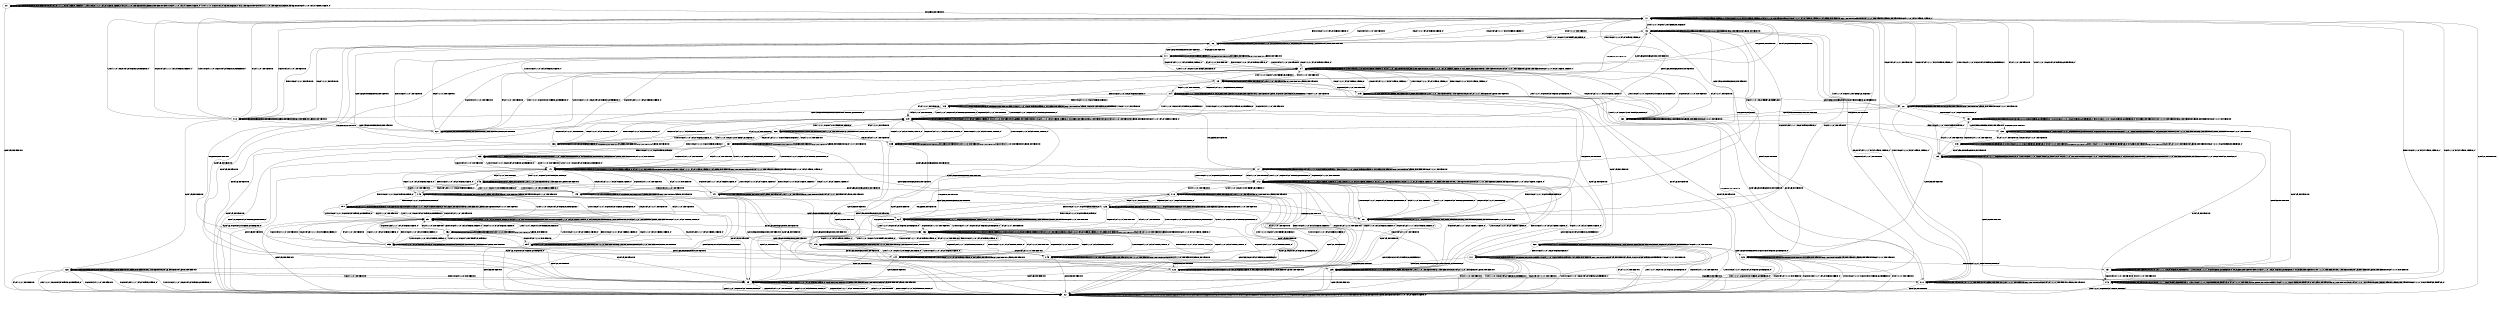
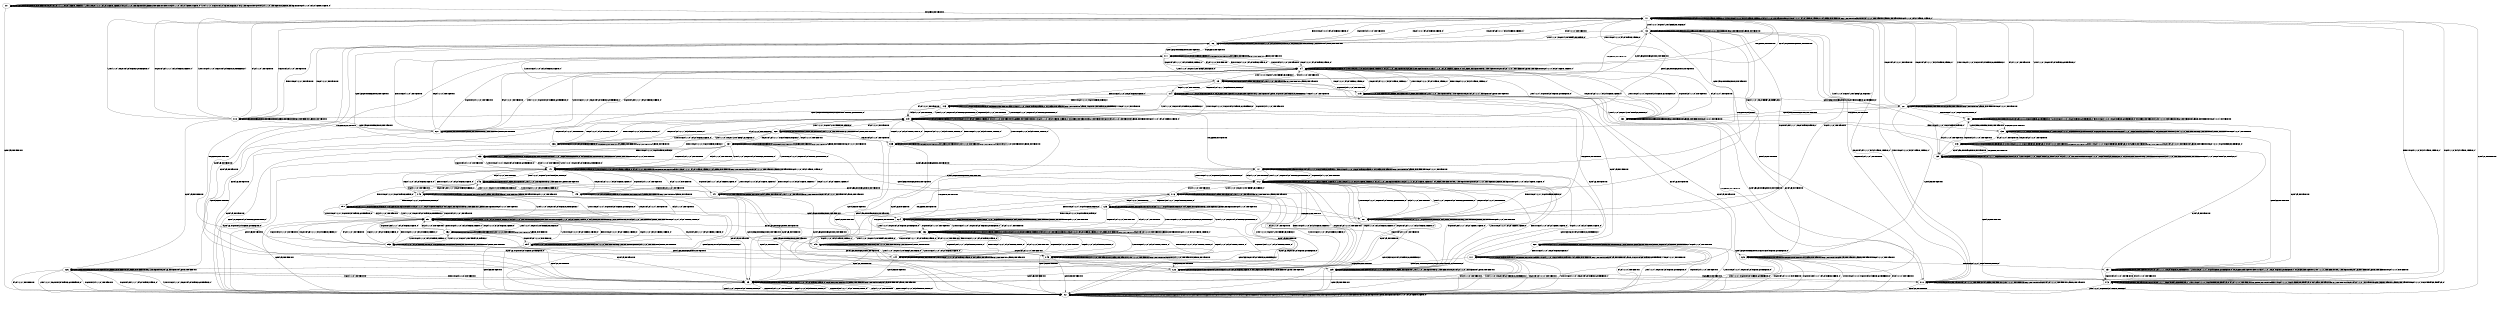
edge "s39" -> "s43": added, label "ACCEPT/TIMEOUT"
edge "s27" -> "s26": added, label "CLOSE/TIMEOUT"
edge "s48" -> "s23": removed, label "CLOSECONNECTION/TIMEOUT"
edge "s16" -> "s2": now "s32" -> "s2"
